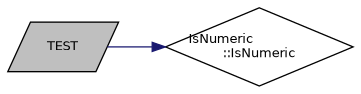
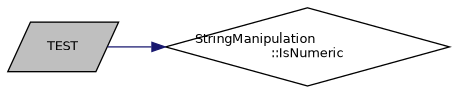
node "IsNumeric ::IsNumeric": label "IsNumeric ::IsNumeric" -> "StringManipulation ::IsNumeric"
